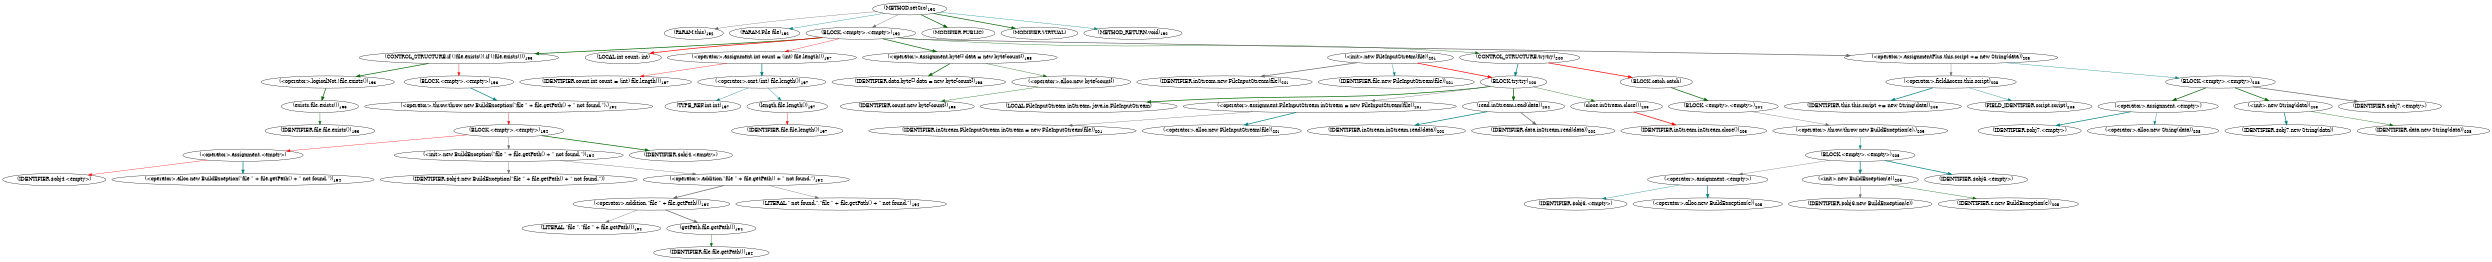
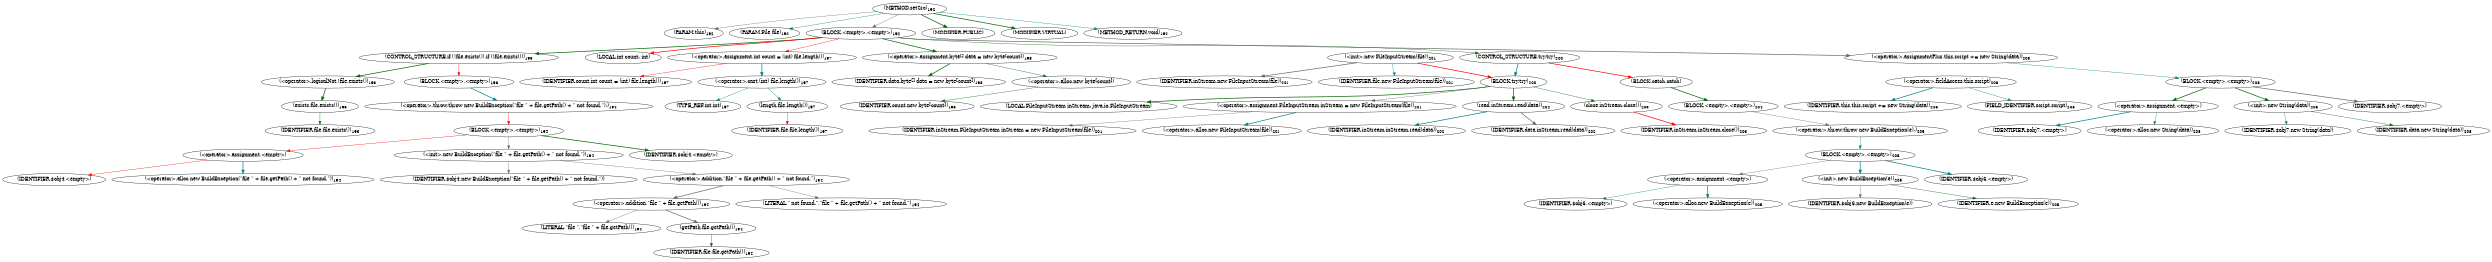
edge "(<operator>.assignmentPlus,this.script += new String(data))" -> "(<operator>.fieldAccess,this.script)": removed
edge "(<init>,new String(data))" -> "(IDENTIFIER,$obj7,new String(data))": style bold -> solid
